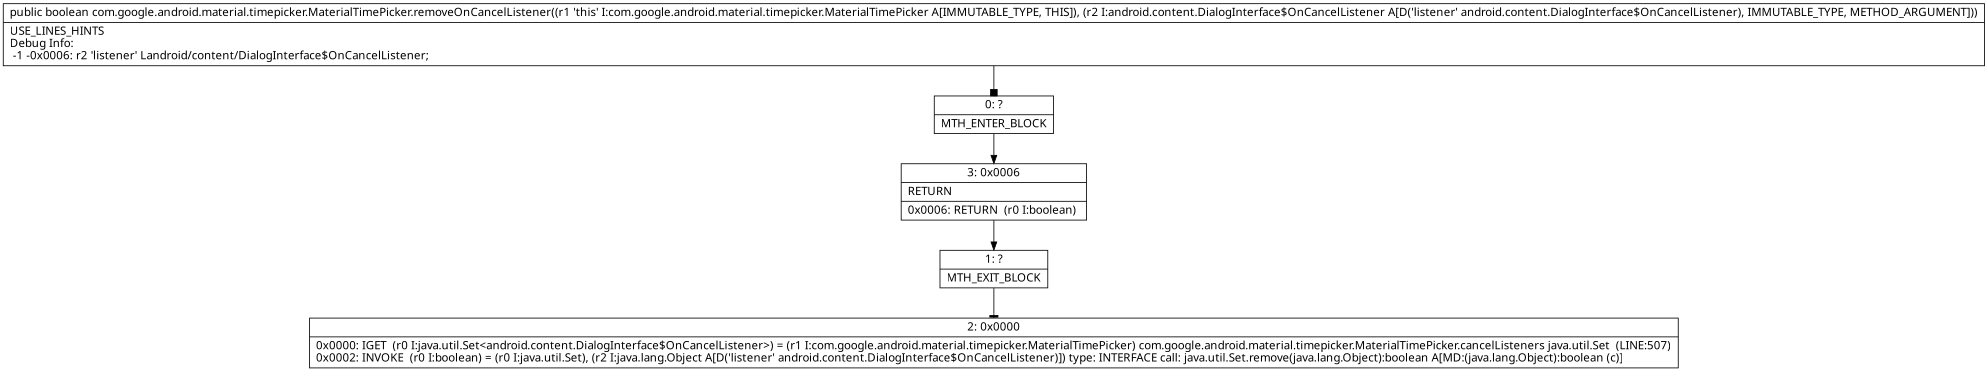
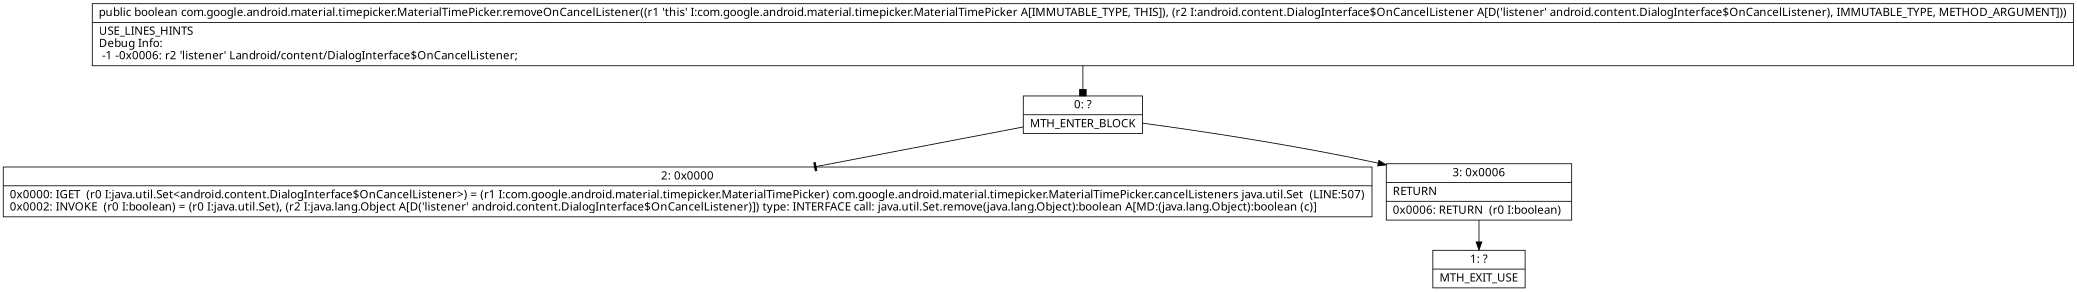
node "1: ?": text "MTH_EXIT_BLOCK" -> "MTH_EXIT_USE"
edge "1: ?" -> "2: 0x0000": now "0: ?" -> "2: 0x0000"
